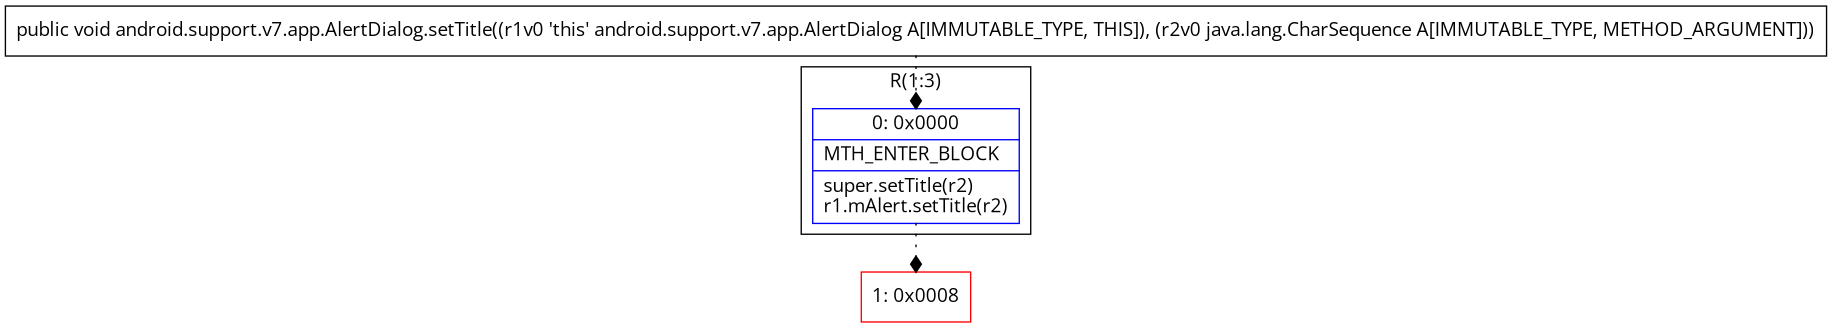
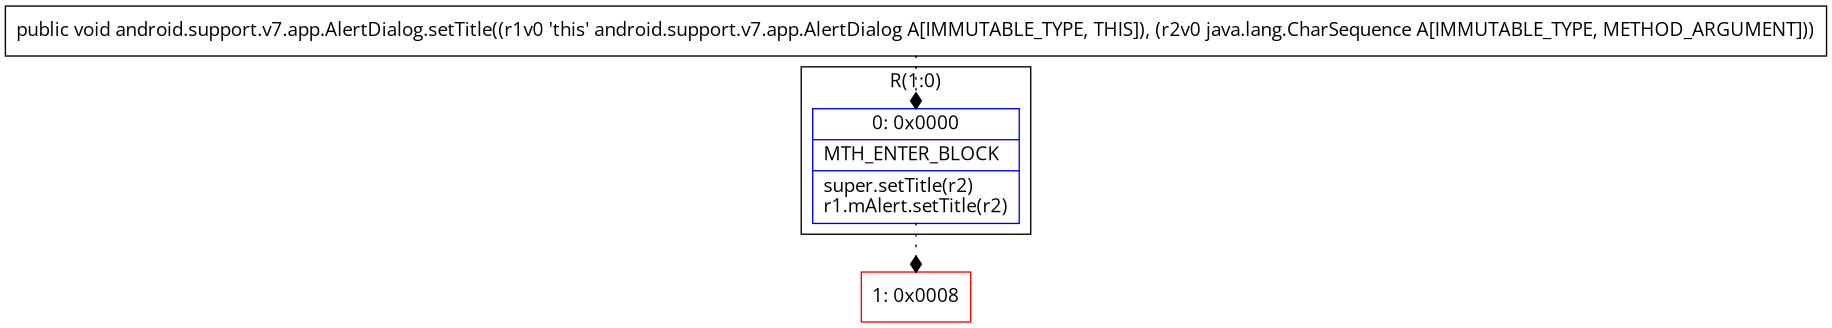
cluster "R(1:3)": label "R(1:3)" -> "R(1:0)"
